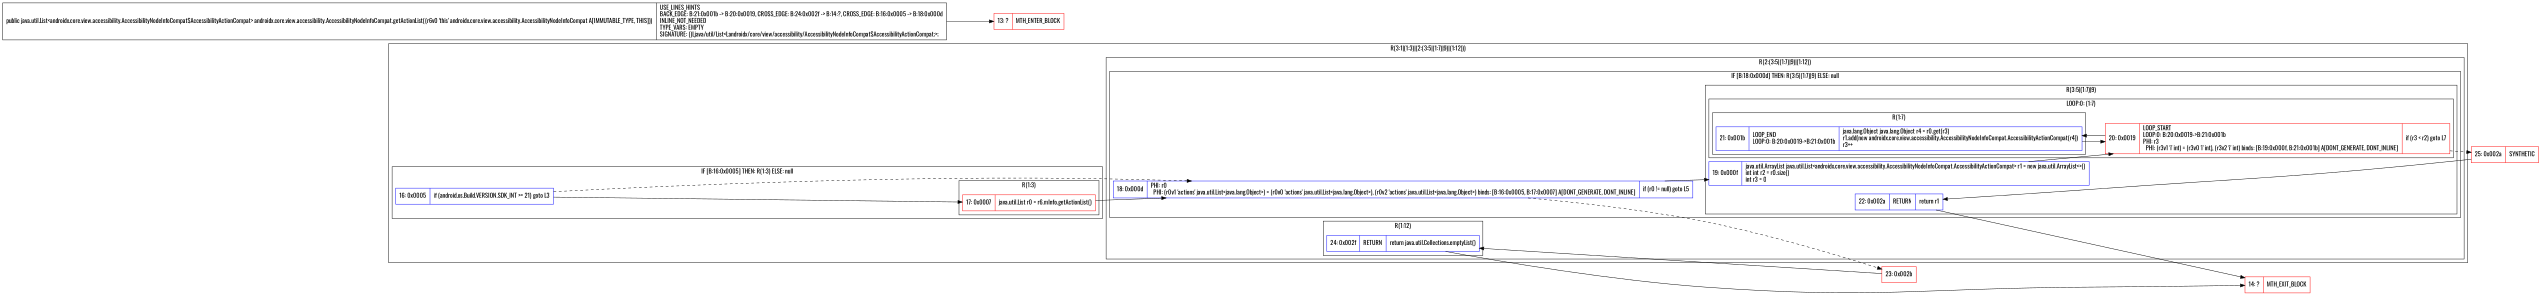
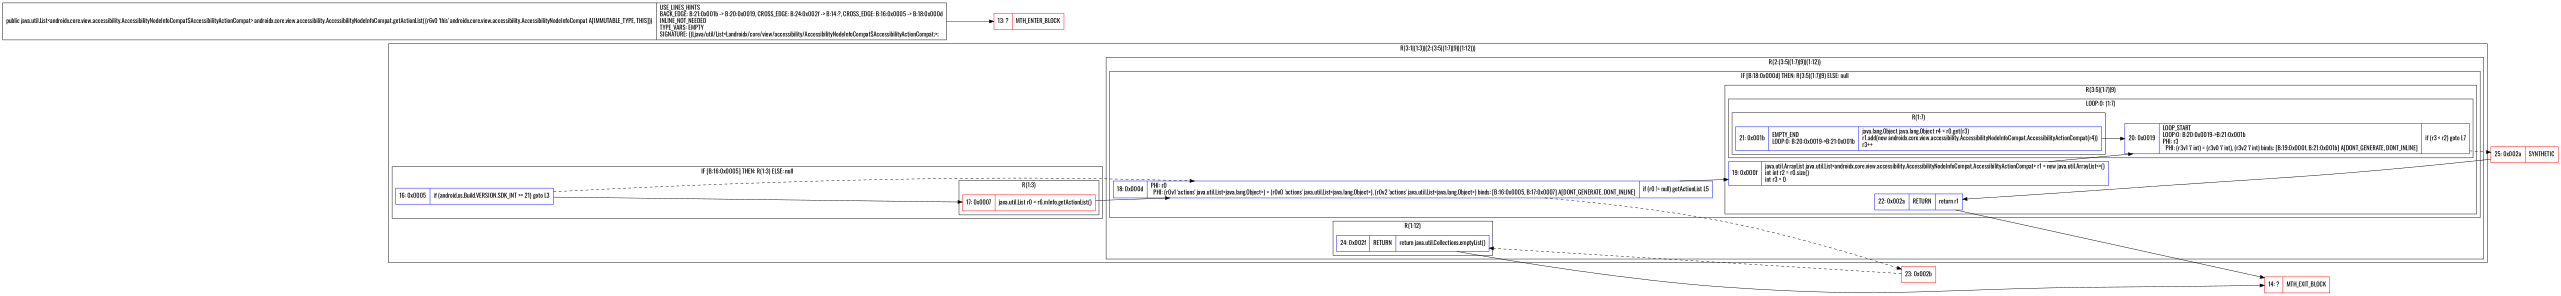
node "21: 0x001b": text "LOOP_END" -> "EMPTY_END"
edge "20: 0x0019" -> "21: 0x001b": removed
node "20: 0x0019": color red -> blue
node "18: 0x000d": text "if (r0 != null) goto L5" -> "if (r0 != null) getActionList L5"
edge "23: 0x002b" -> "24: 0x002f": style solid -> dashed
